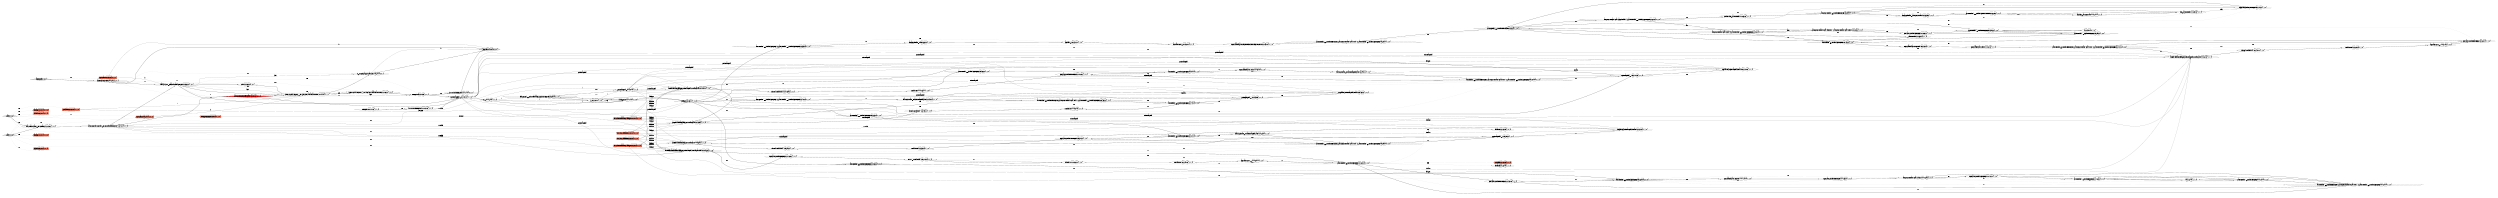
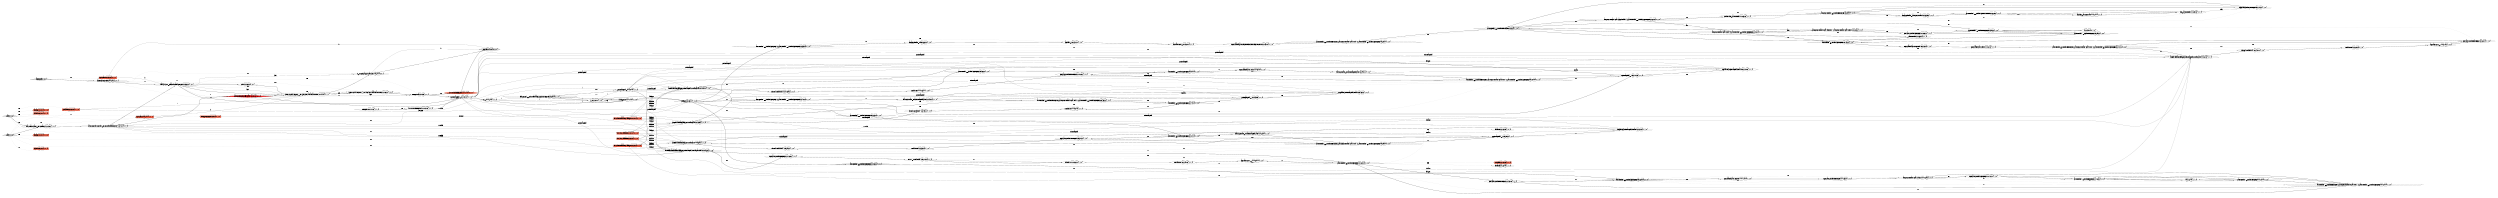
edge "CalcitePrepareImpl.DEBUG@@@3@@@['0', '0', '1']" -> "return in@@@14@@@['0', '0', '1']": removed
node "throw new RuntimeException(e)@@@11@@@['0', '0', '1']": fillcolor white -> tomato
edge "posTimestampField = i@@@20@@@['1', '1', '0']" -> "fieldNames@@@123@@@['1', '0', '0']": now "posTimestampField = i@@@20@@@['1', '1', '0']" -> "posTimestampField != -1@@@30@@@['1', '1', '0']"
